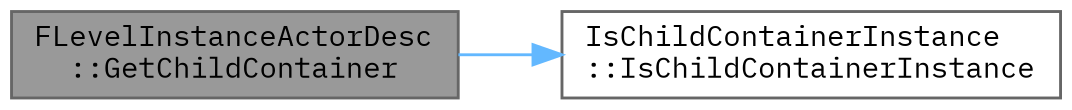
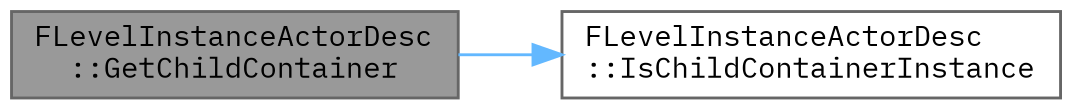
node "IsChildContainerInstance ::IsChildContainerInstance": label "IsChildContainerInstance ::IsChildContainerInstance" -> "FLevelInstanceActorDesc ::IsChildContainerInstance"
